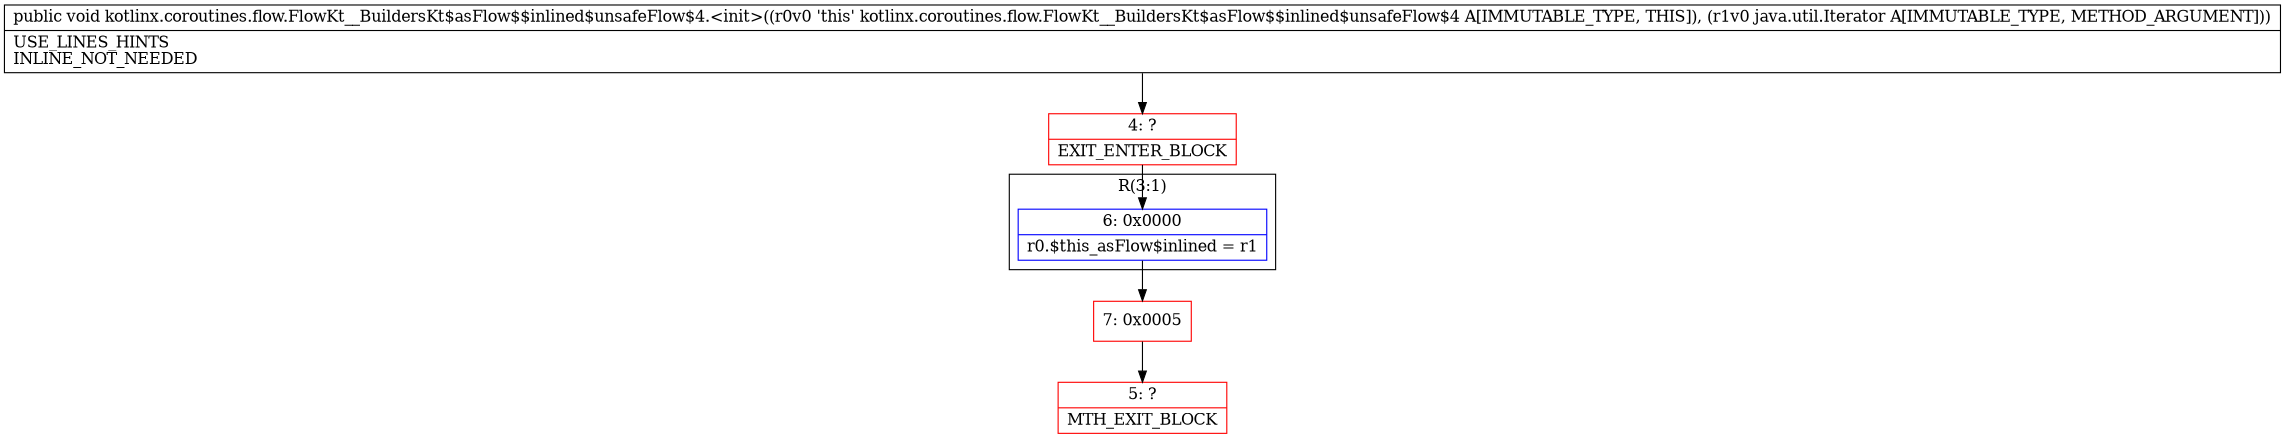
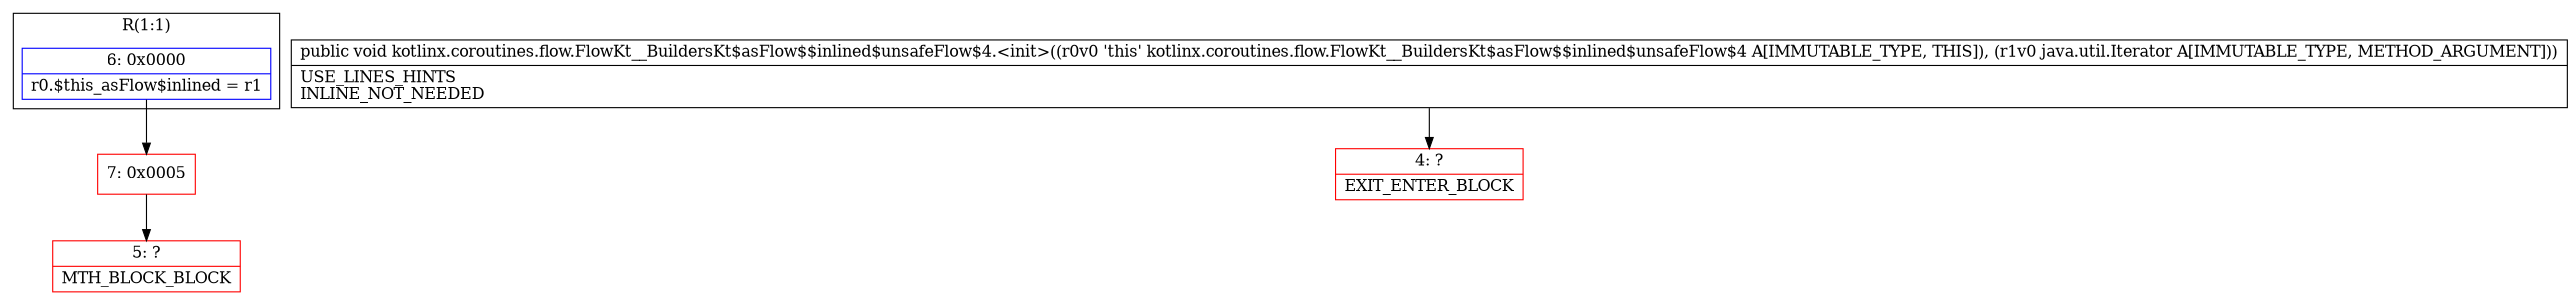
edge "4: ?" -> "6: 0x0000": removed
cluster "R(3:1)": label "R(3:1)" -> "R(1:1)"
node "5: ?": text "MTH_EXIT_BLOCK" -> "MTH_BLOCK_BLOCK"
